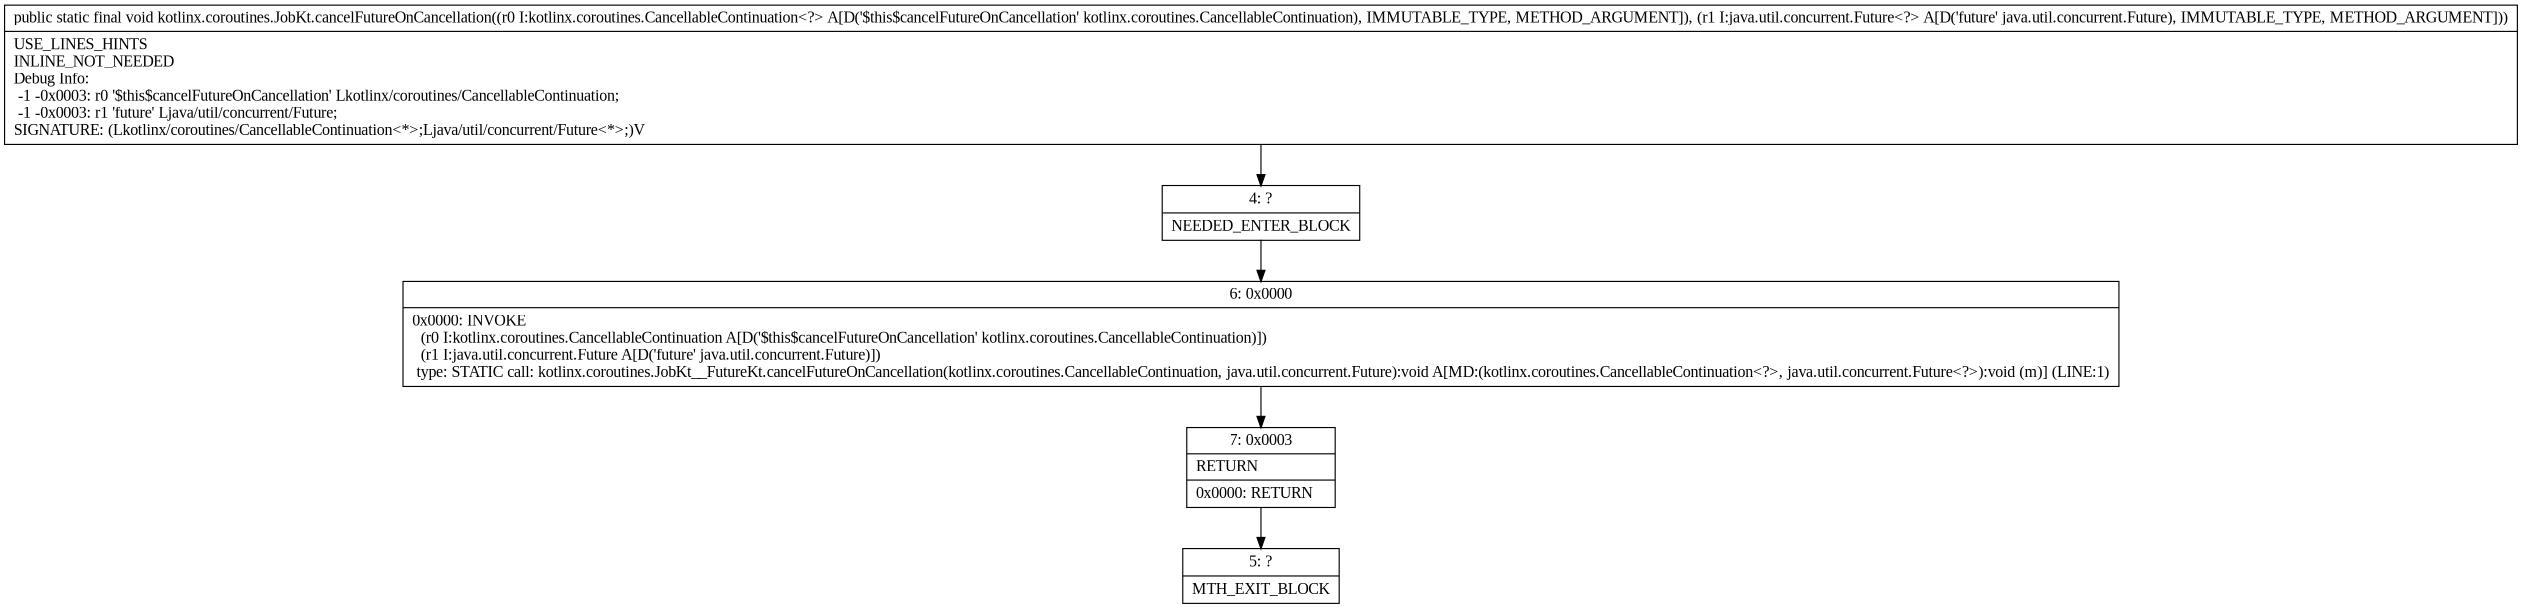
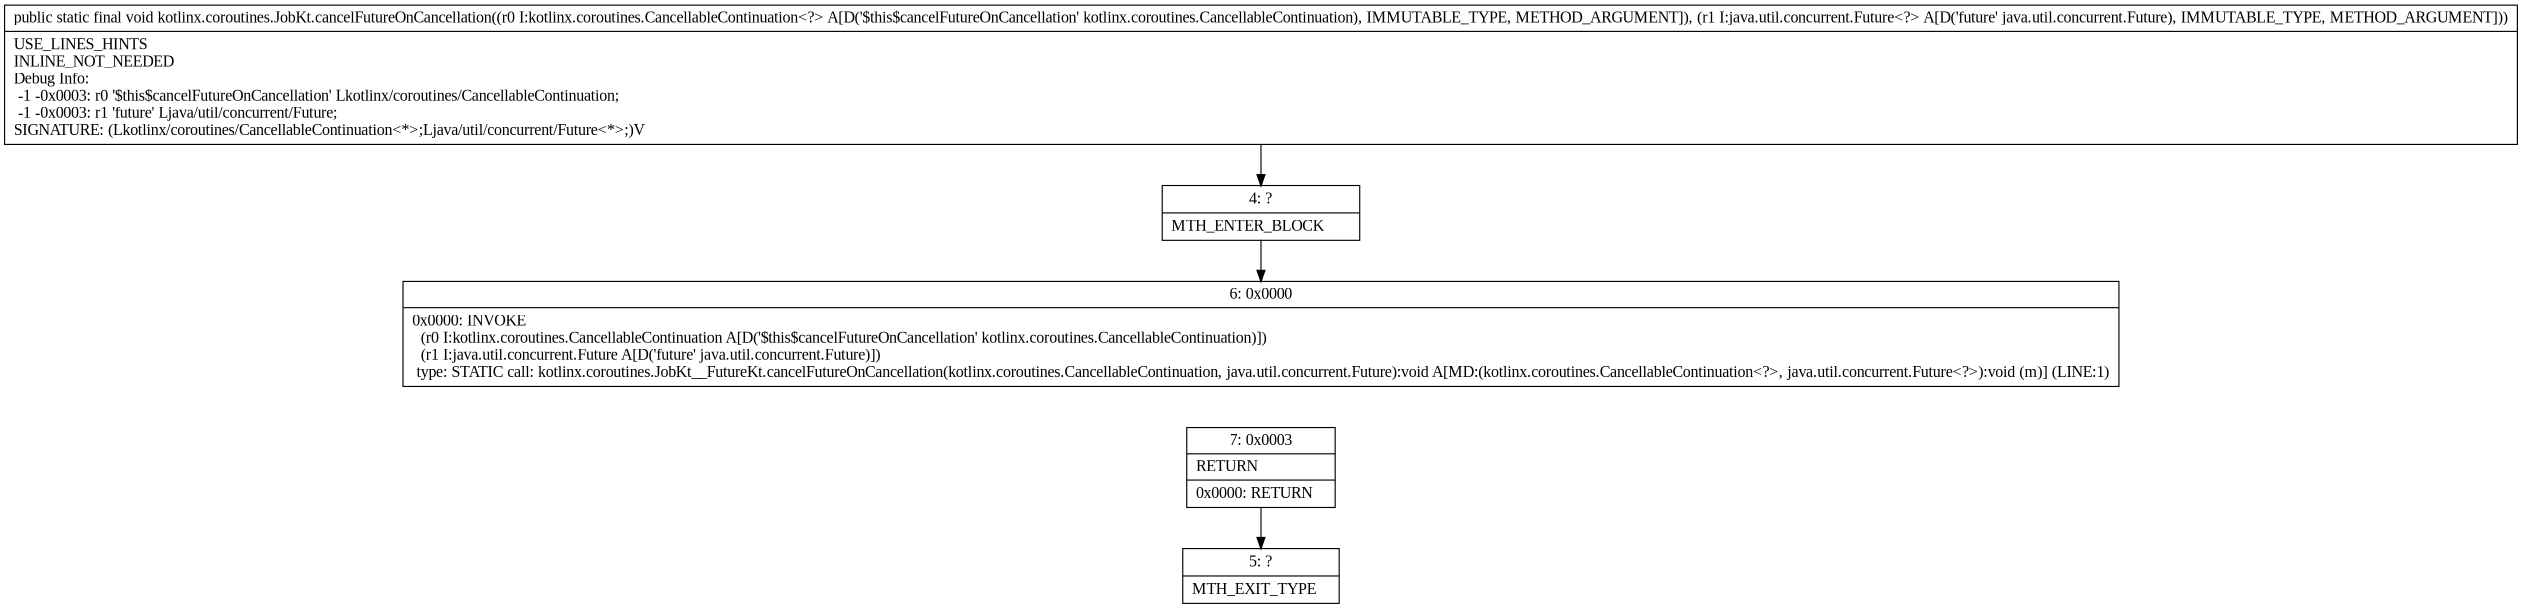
node "4: ?": text "NEEDED_ENTER_BLOCK" -> "MTH_ENTER_BLOCK"
edge "6: 0x0000" -> "7: 0x0003": removed
node "5: ?": text "MTH_EXIT_BLOCK" -> "MTH_EXIT_TYPE"
